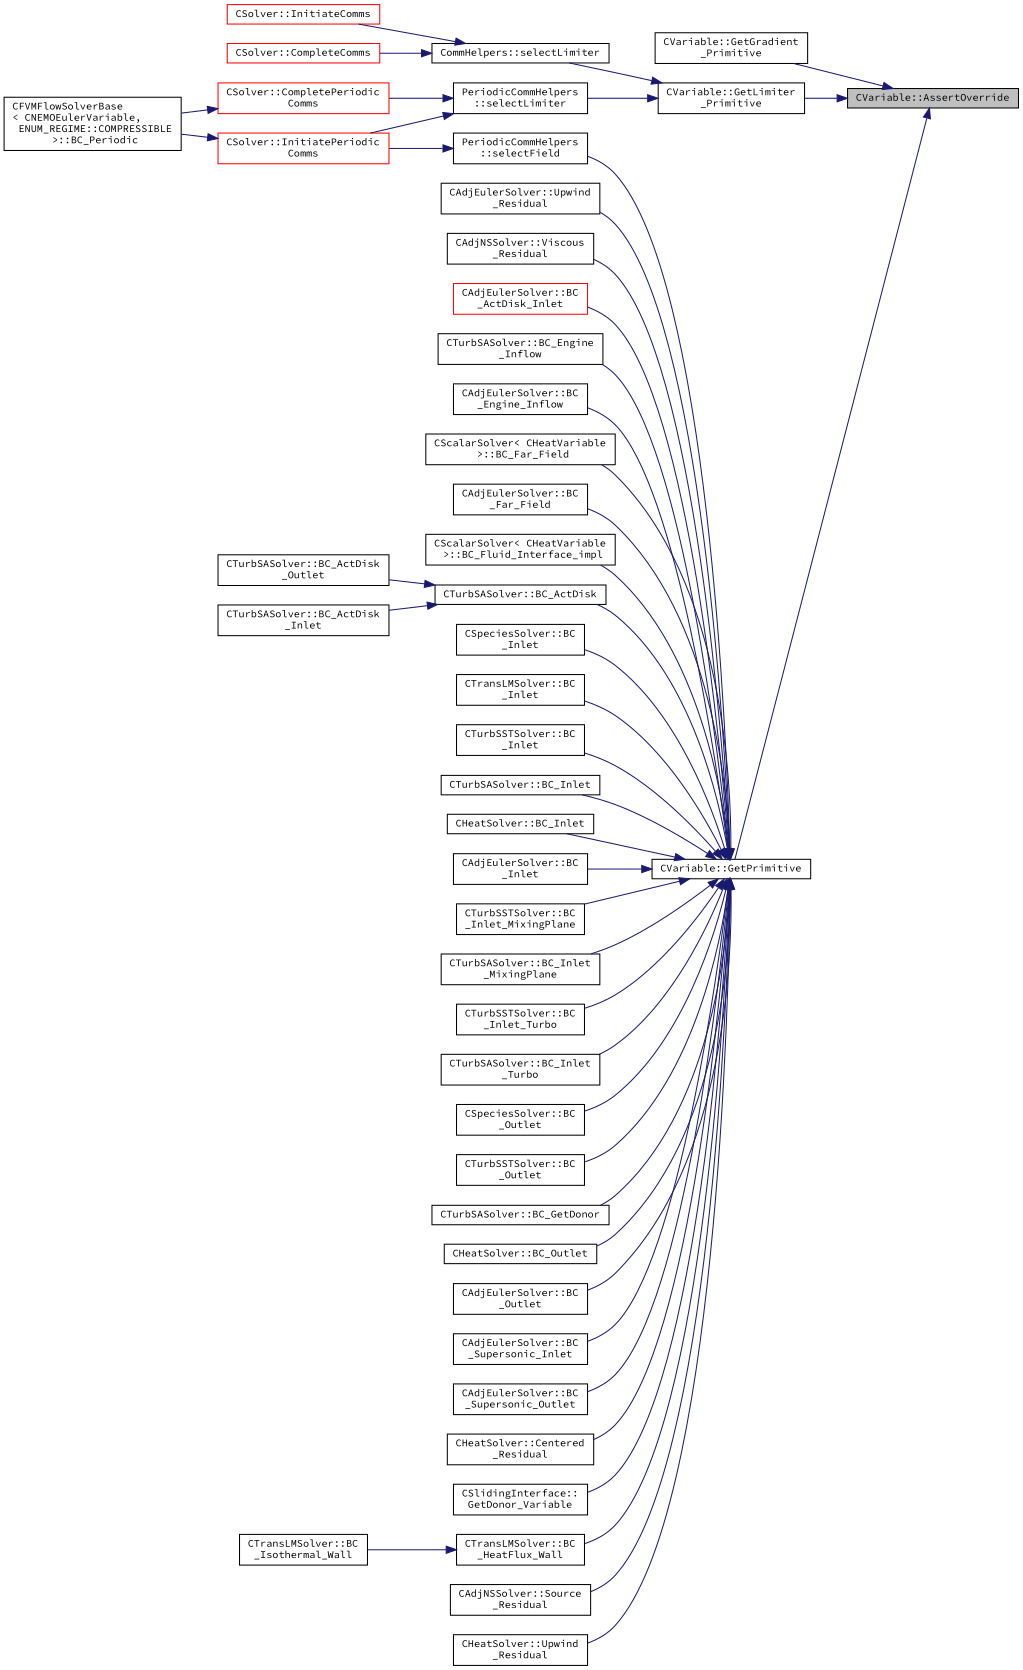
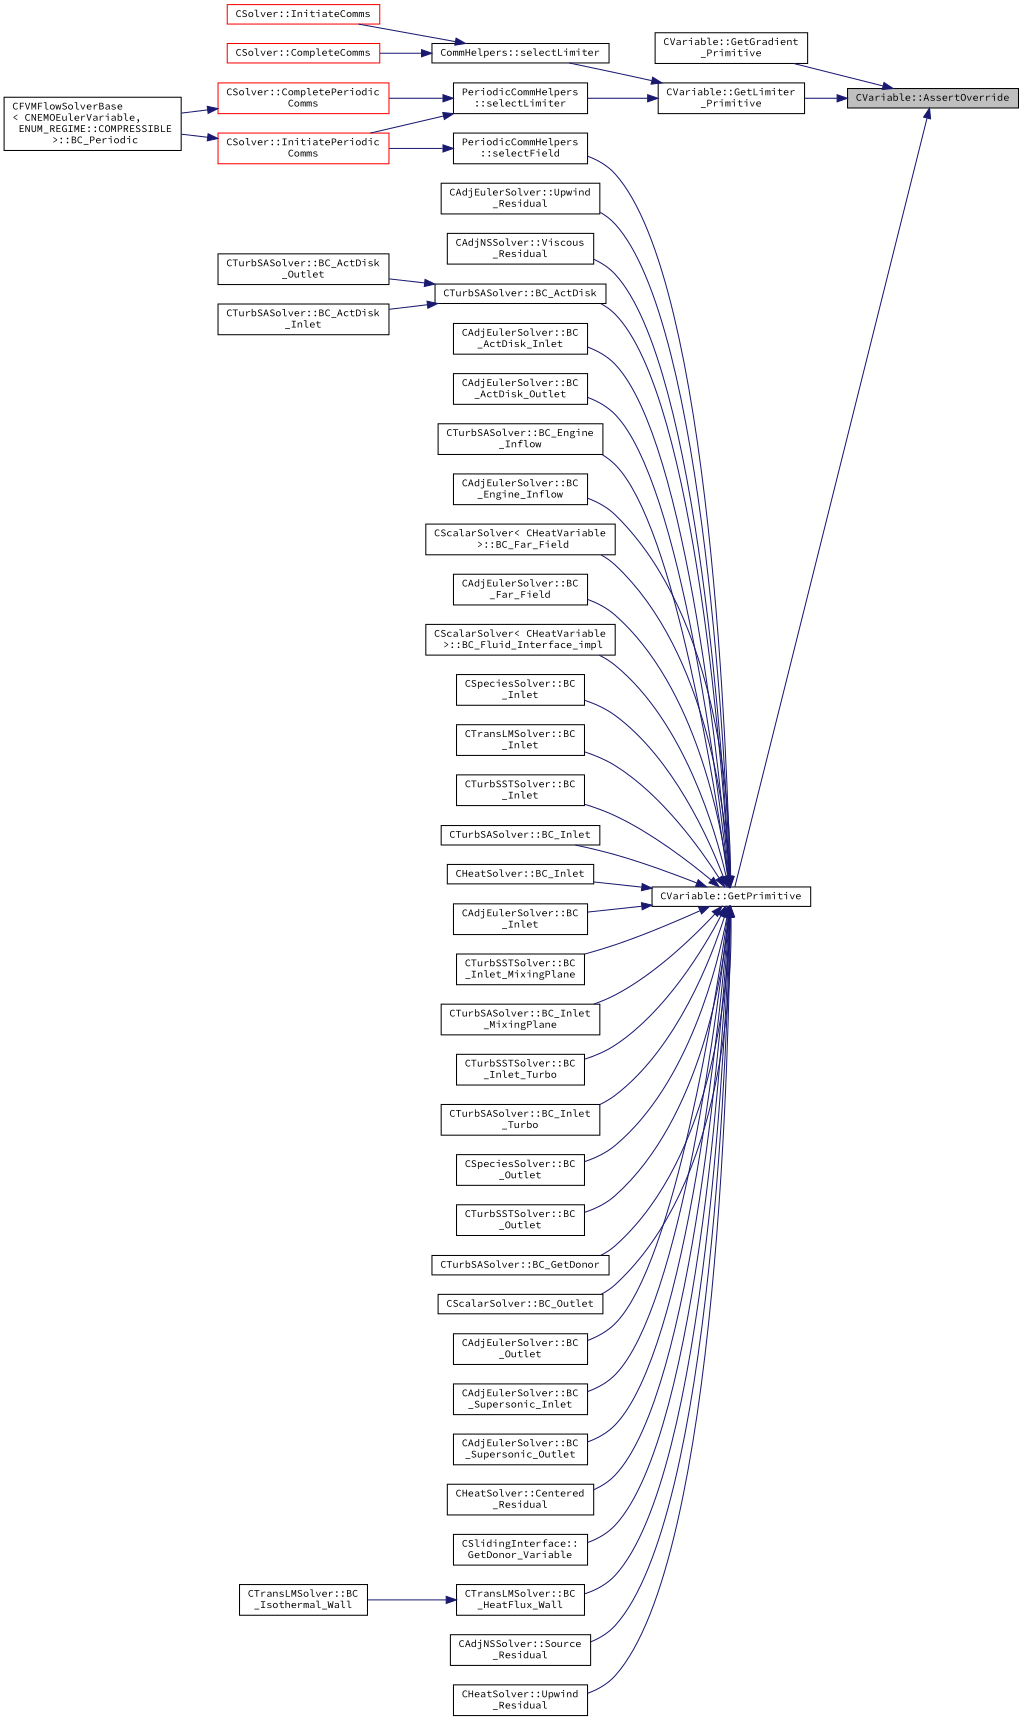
node "CAdjEulerSolver::BC _ActDisk_Inlet": color red -> black
node "CAdjEulerSolver::BC _ActDisk_Outlet": added
node "CHeatSolver::BC_Outlet": label "CHeatSolver::BC_Outlet" -> "CScalarSolver::BC_Outlet"
